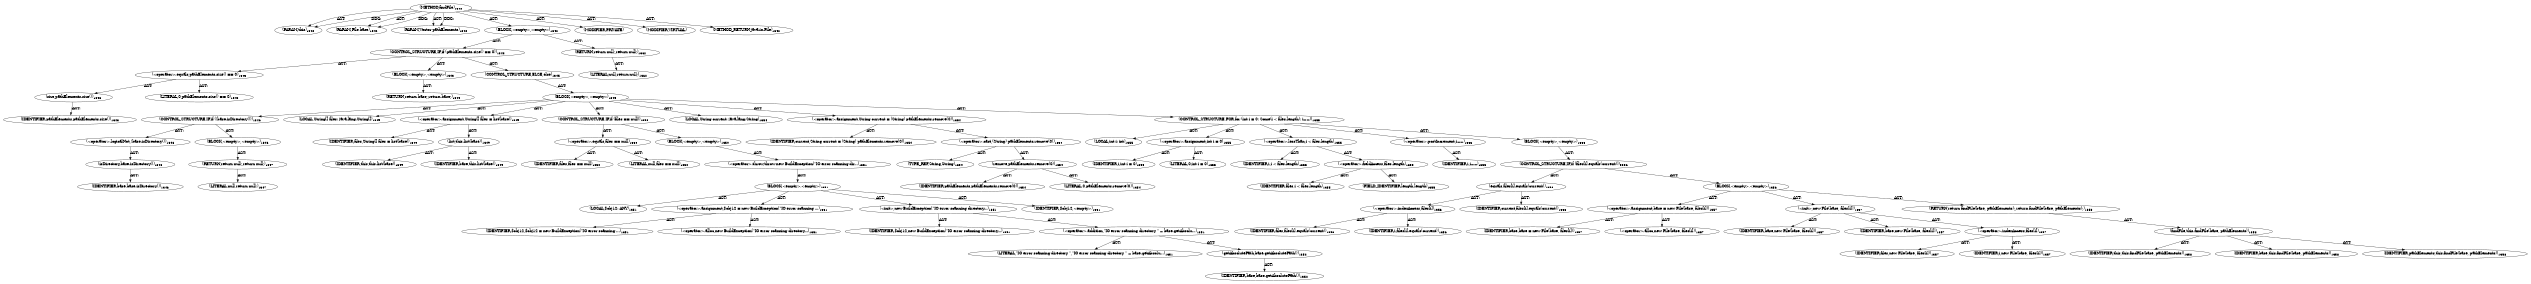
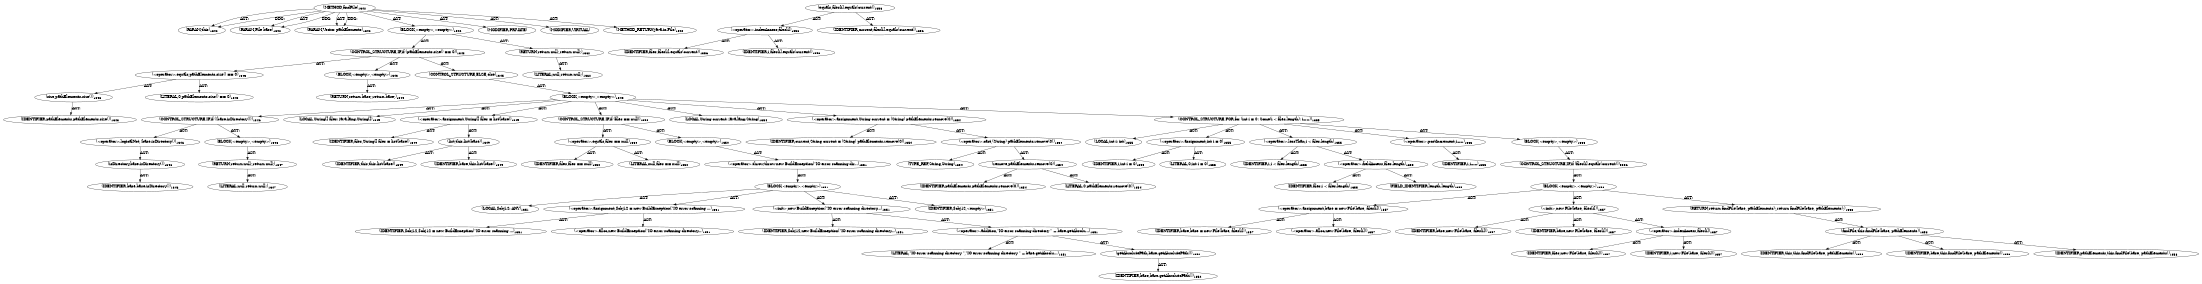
edge "(CONTROL_STRUCTURE,IF,if (files[i].equals(current)))" -> "(equals,files[i].equals(current))": removed, label "AST:"
